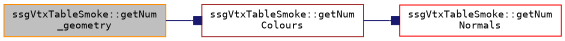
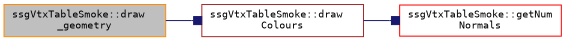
node "ssgVtxTableSmoke::getNum _geometry": label "ssgVtxTableSmoke::getNum _geometry" -> "ssgVtxTableSmoke::draw _geometry"
node "ssgVtxTableSmoke::getNum Colours": label "ssgVtxTableSmoke::getNum Colours" -> "ssgVtxTableSmoke::draw Colours"
